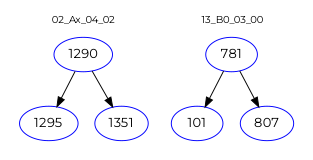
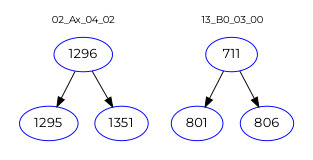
node "1290": label "1290" -> "1296"
node "781": label "781" -> "711"
node "101": label "101" -> "801"
node "807": label "807" -> "806"
